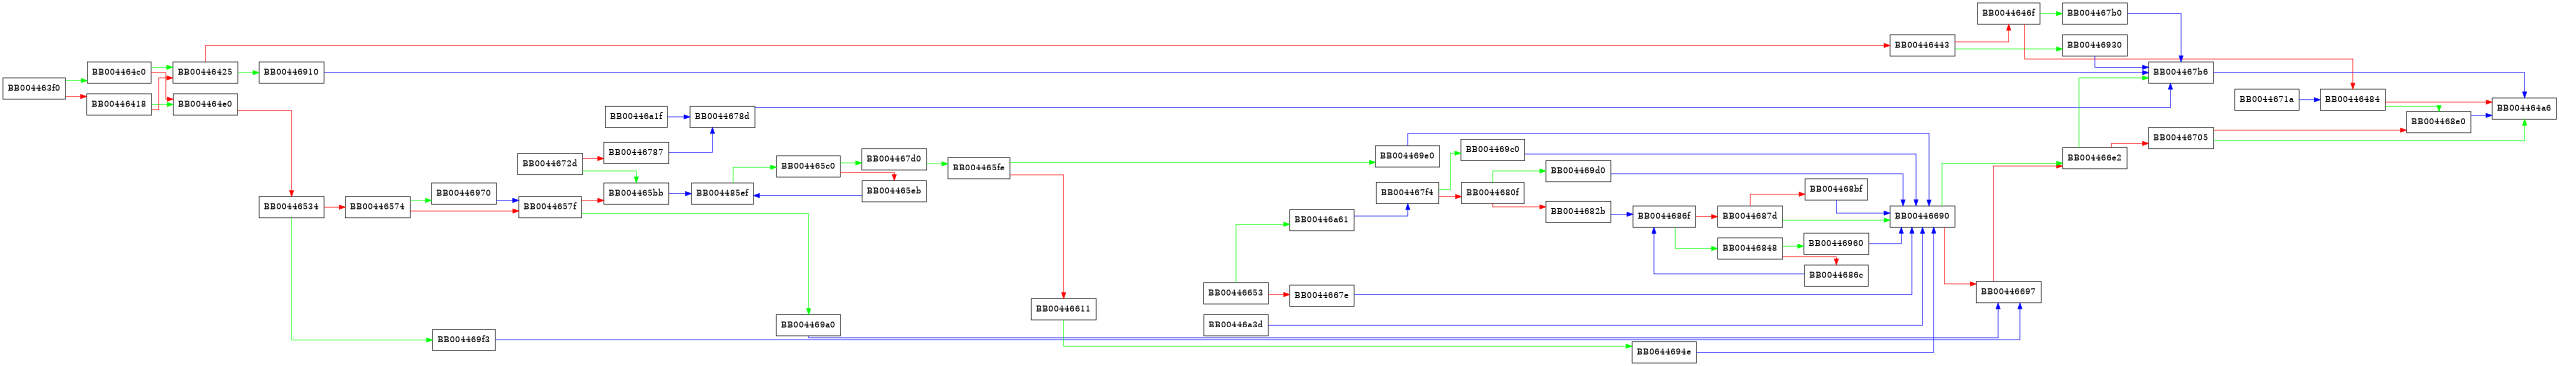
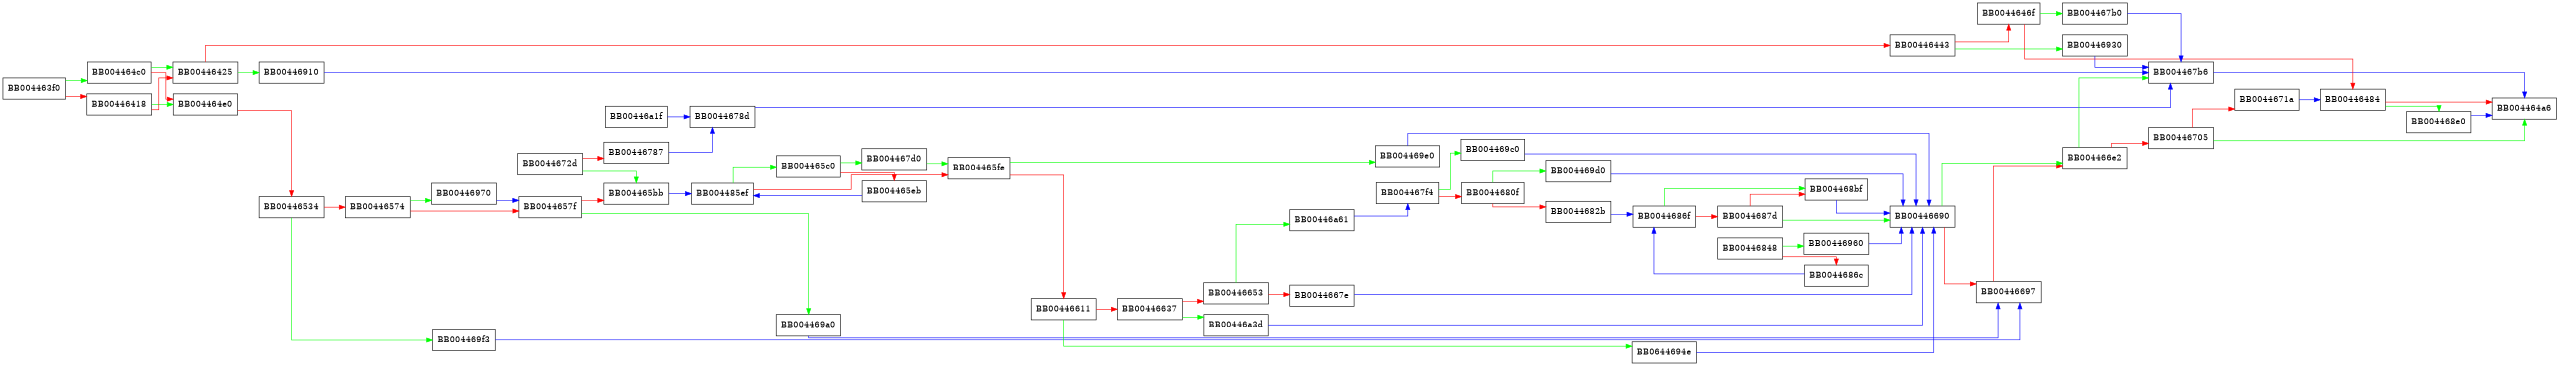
edge "BB00446705" -> "BB004468e0": now "BB00446705" -> "BB0044671a"
edge "BB004485ef" -> "BB004465fe": added
edge "BB0044686f" -> "BB00446848": now "BB0044686f" -> "BB004468bf"
node "BB00446637": added
